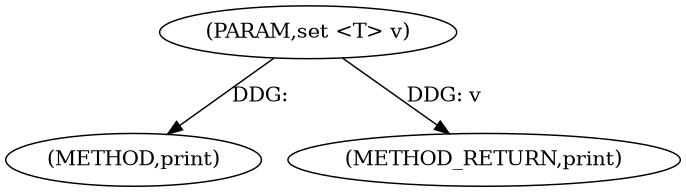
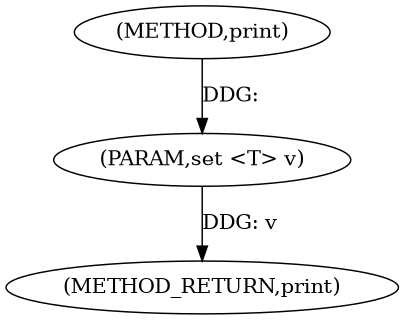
edge "(PARAM,set <T> v)" -> "(METHOD,print)": reversed
